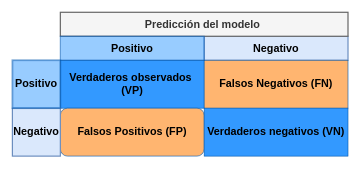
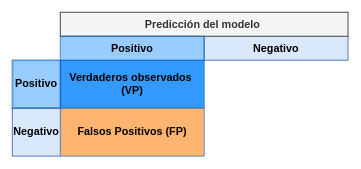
node "Falsos Negativos (FN)": removed
node "Falsos Positivos (FP)": shape rounded rectangle -> rectangle
node "Verdaderos negativos (VN)": removed
